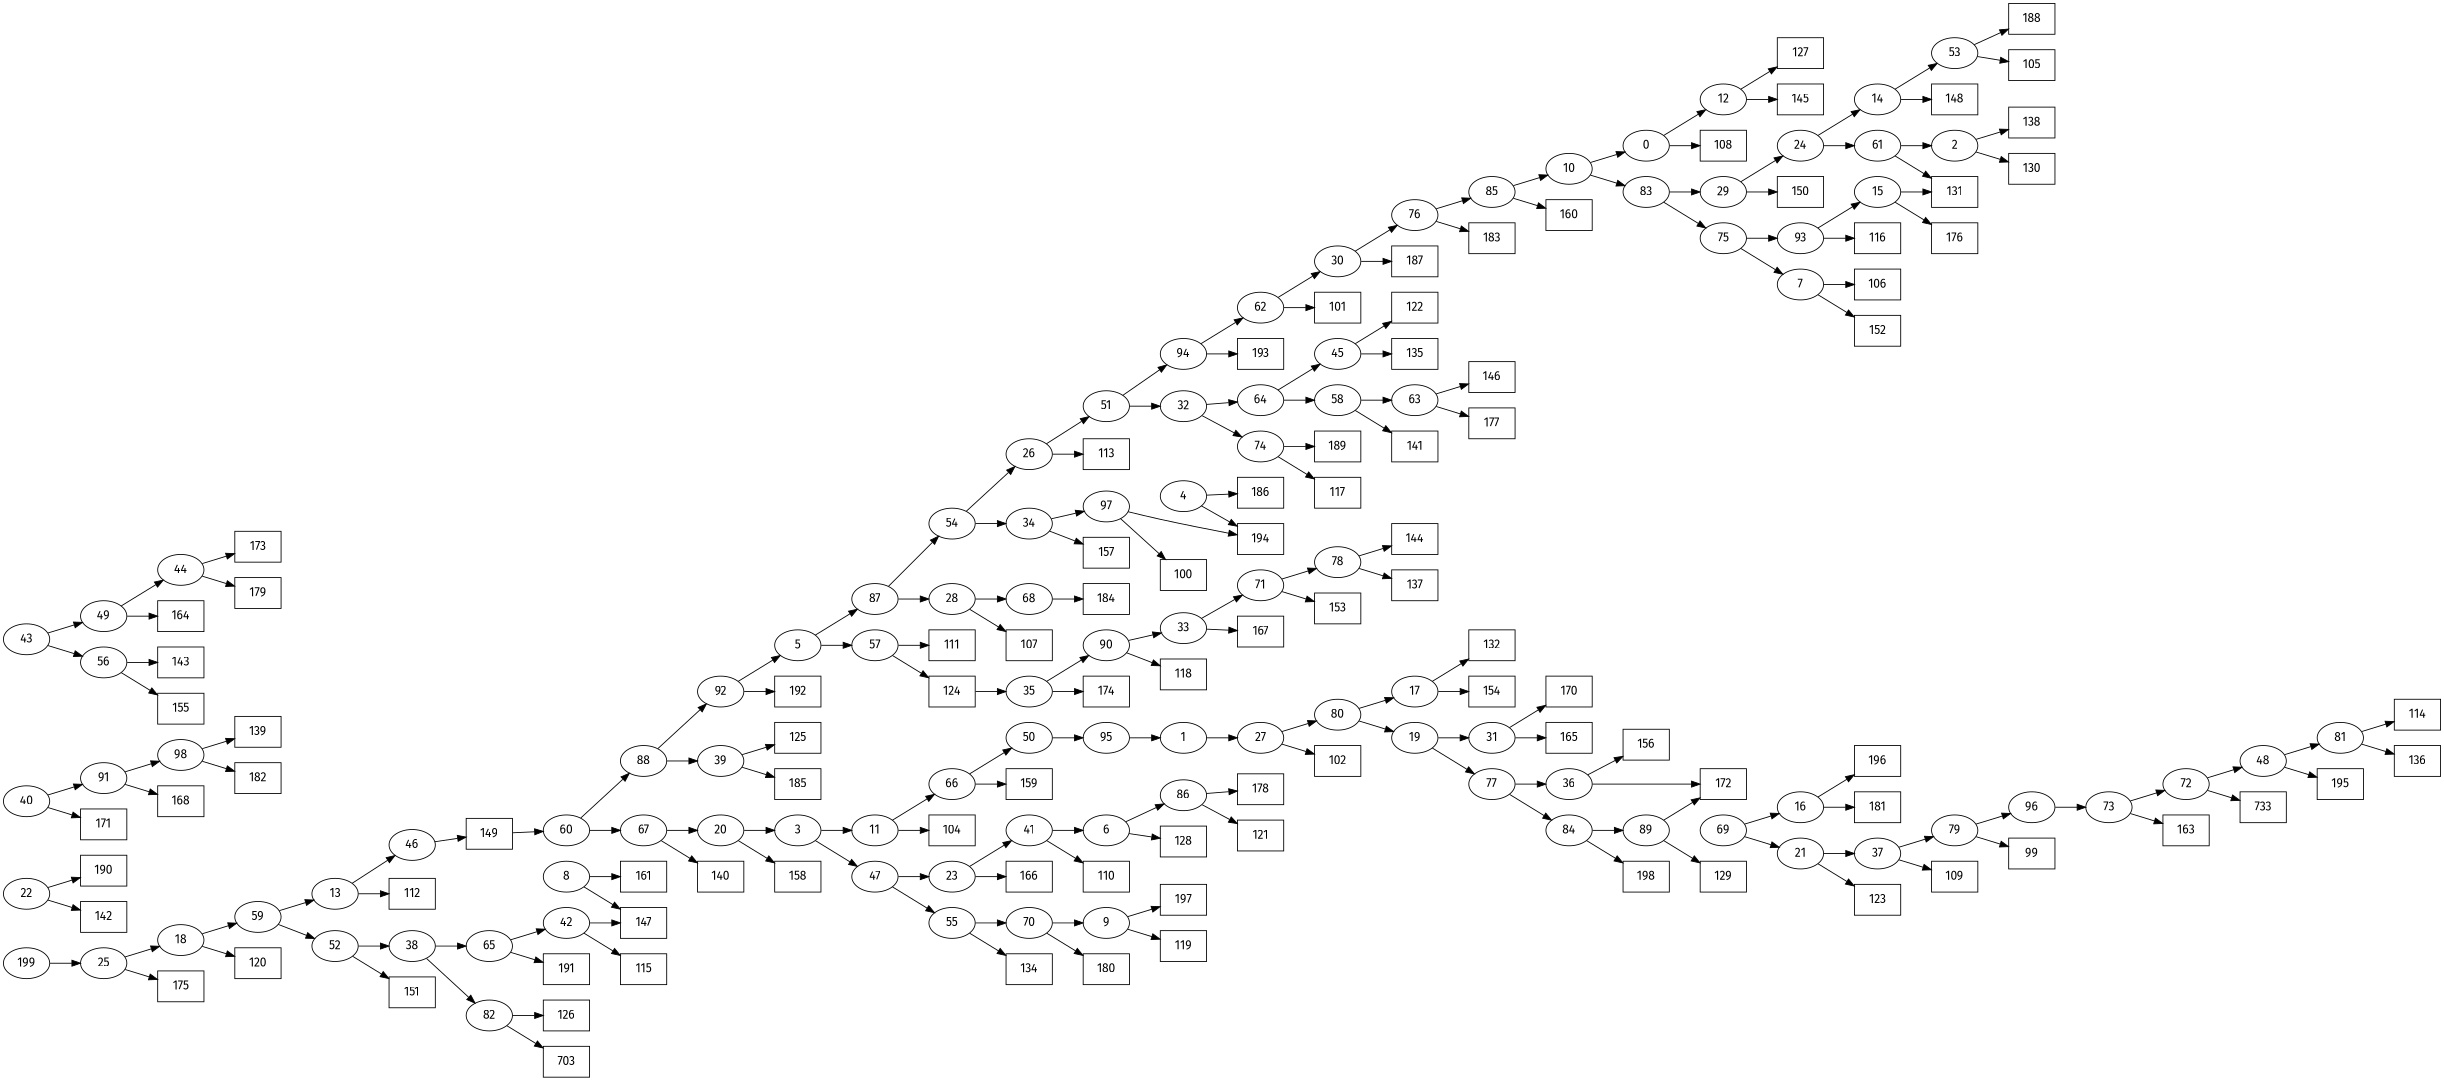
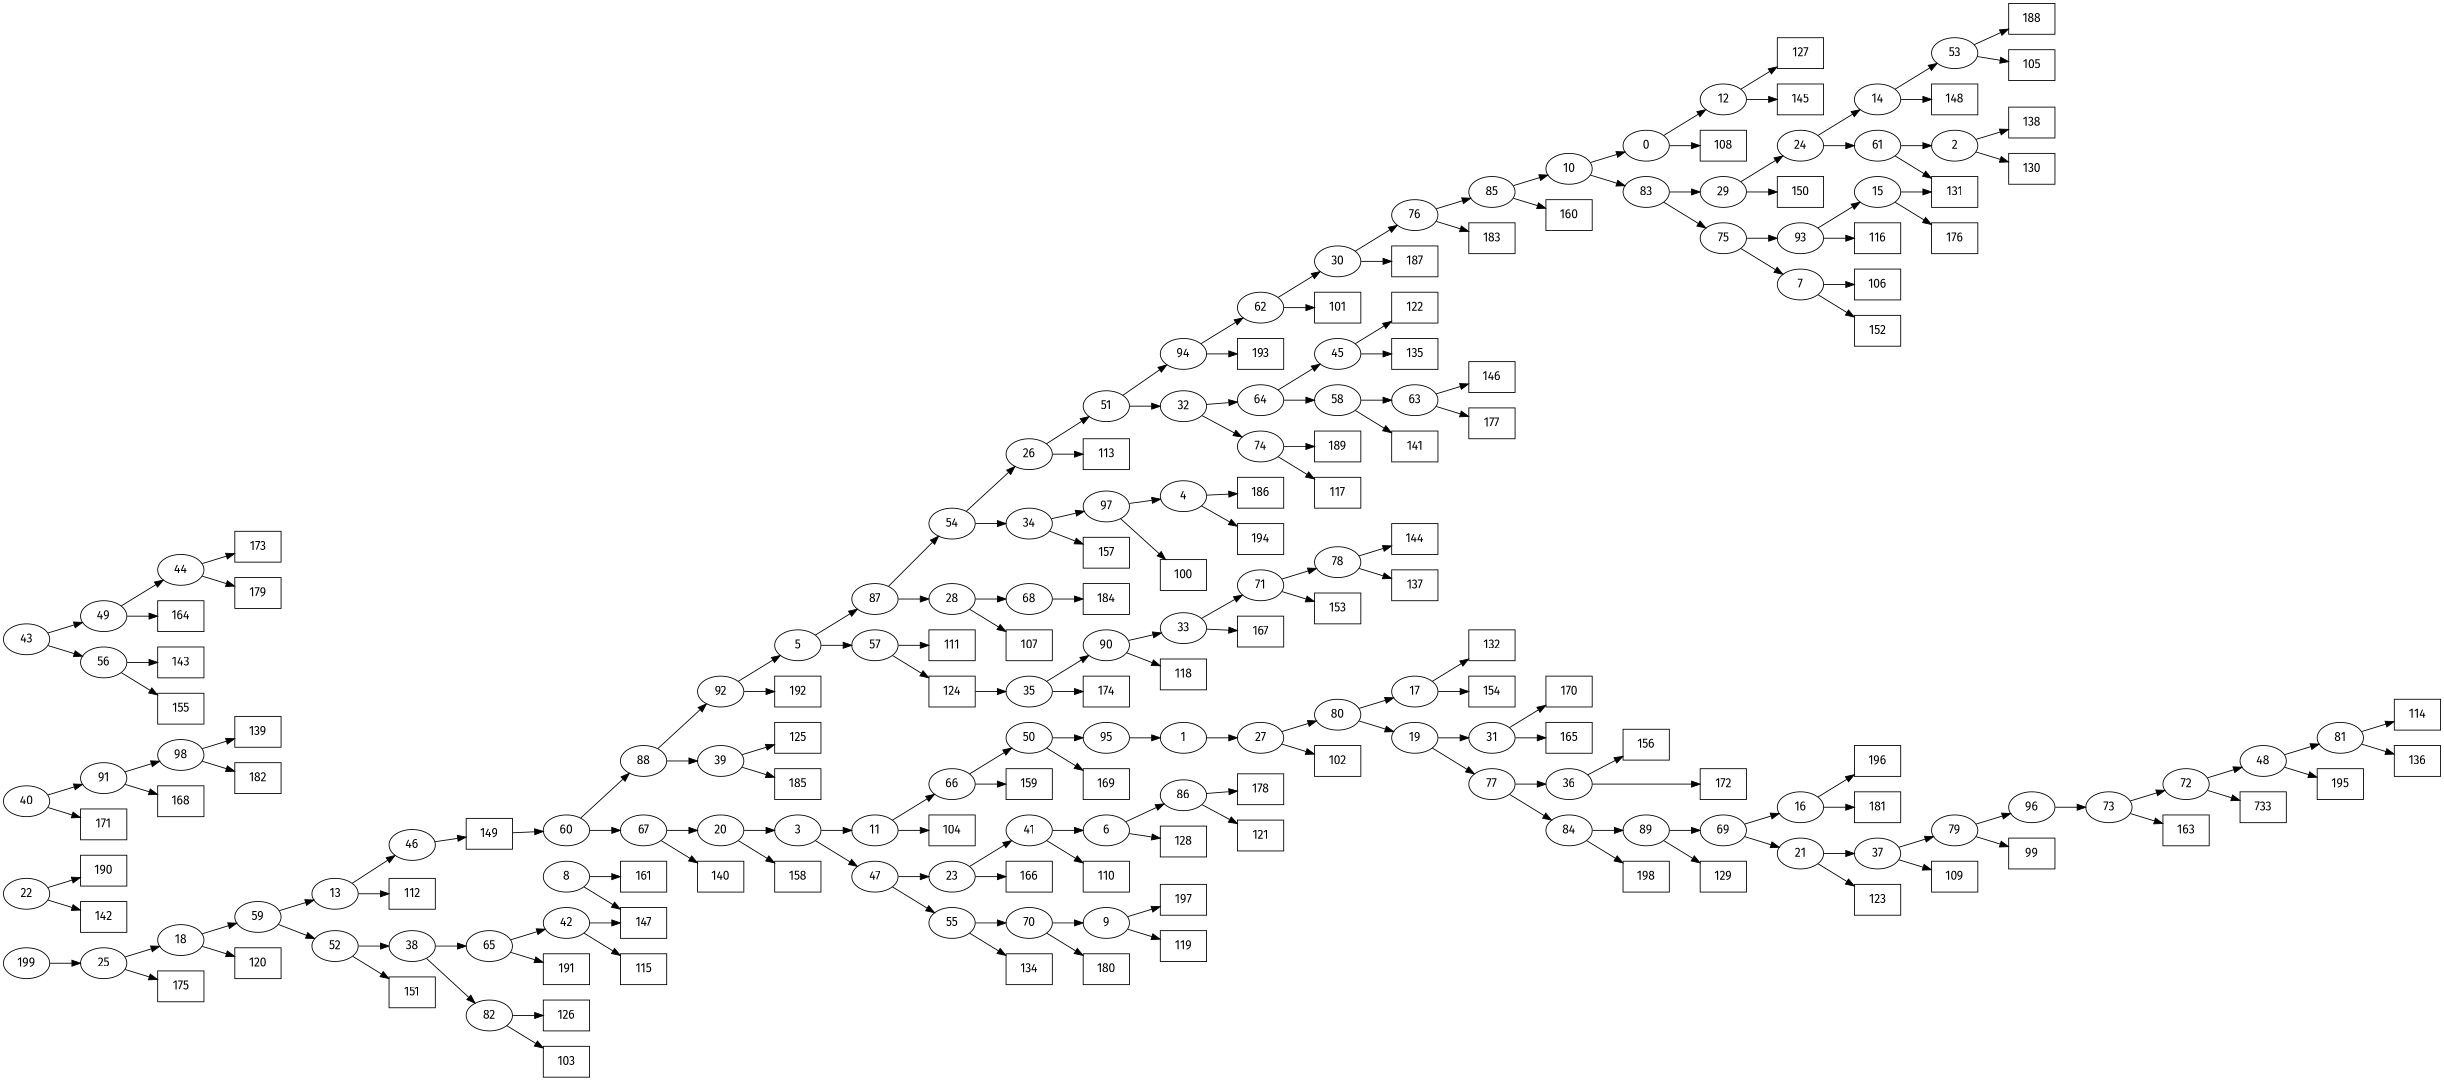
edge "97" -> "194": now "97" -> "4"
node "169": added
edge "89" -> "172": now "89" -> "69"
node "703": label "703" -> "103"
